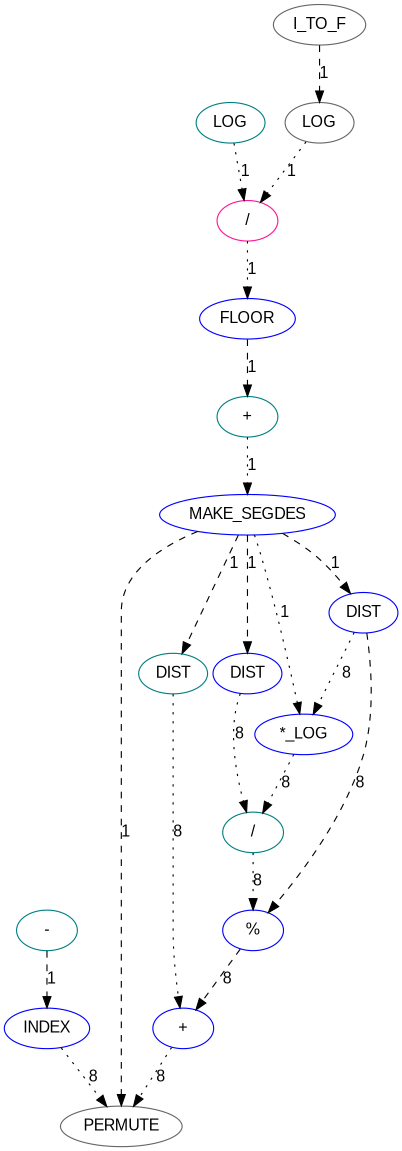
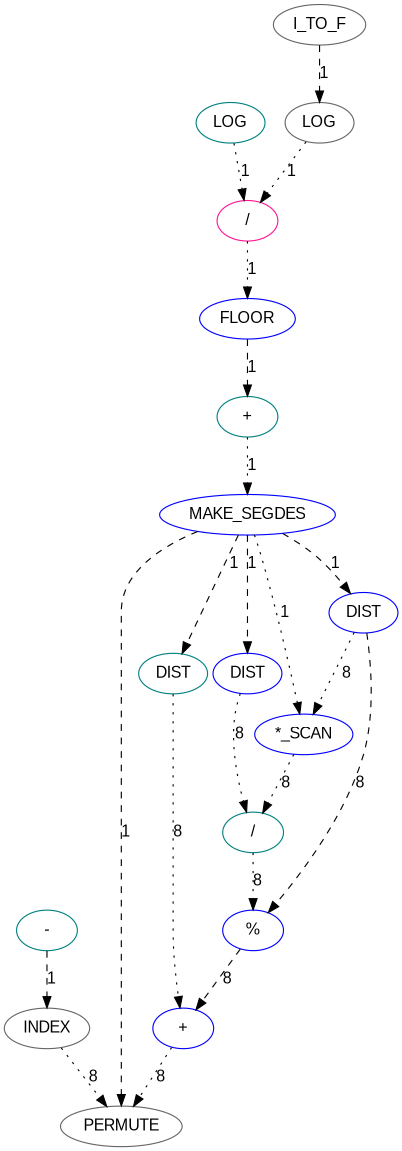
node "*_LOG": label "*_LOG" -> "*_SCAN"
node "INDEX": color blue -> gray40
